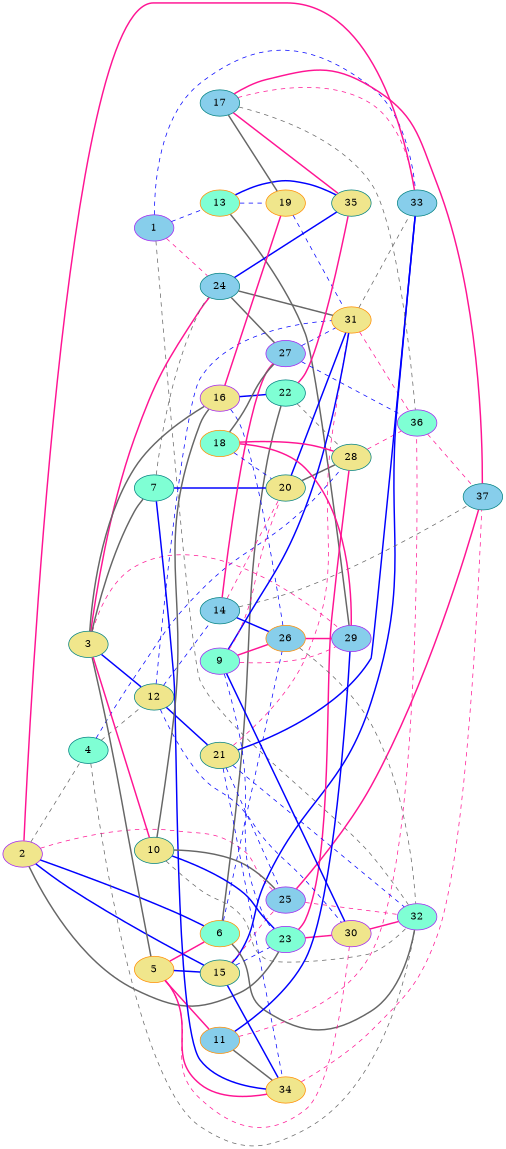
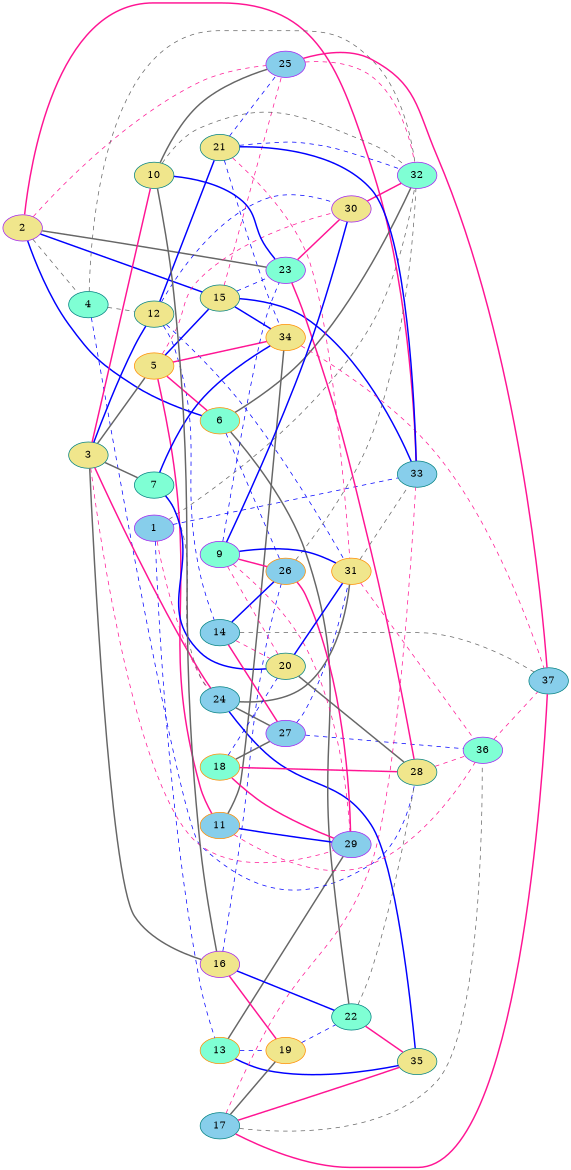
edge "19" -- "31": now "19" -- "22"
